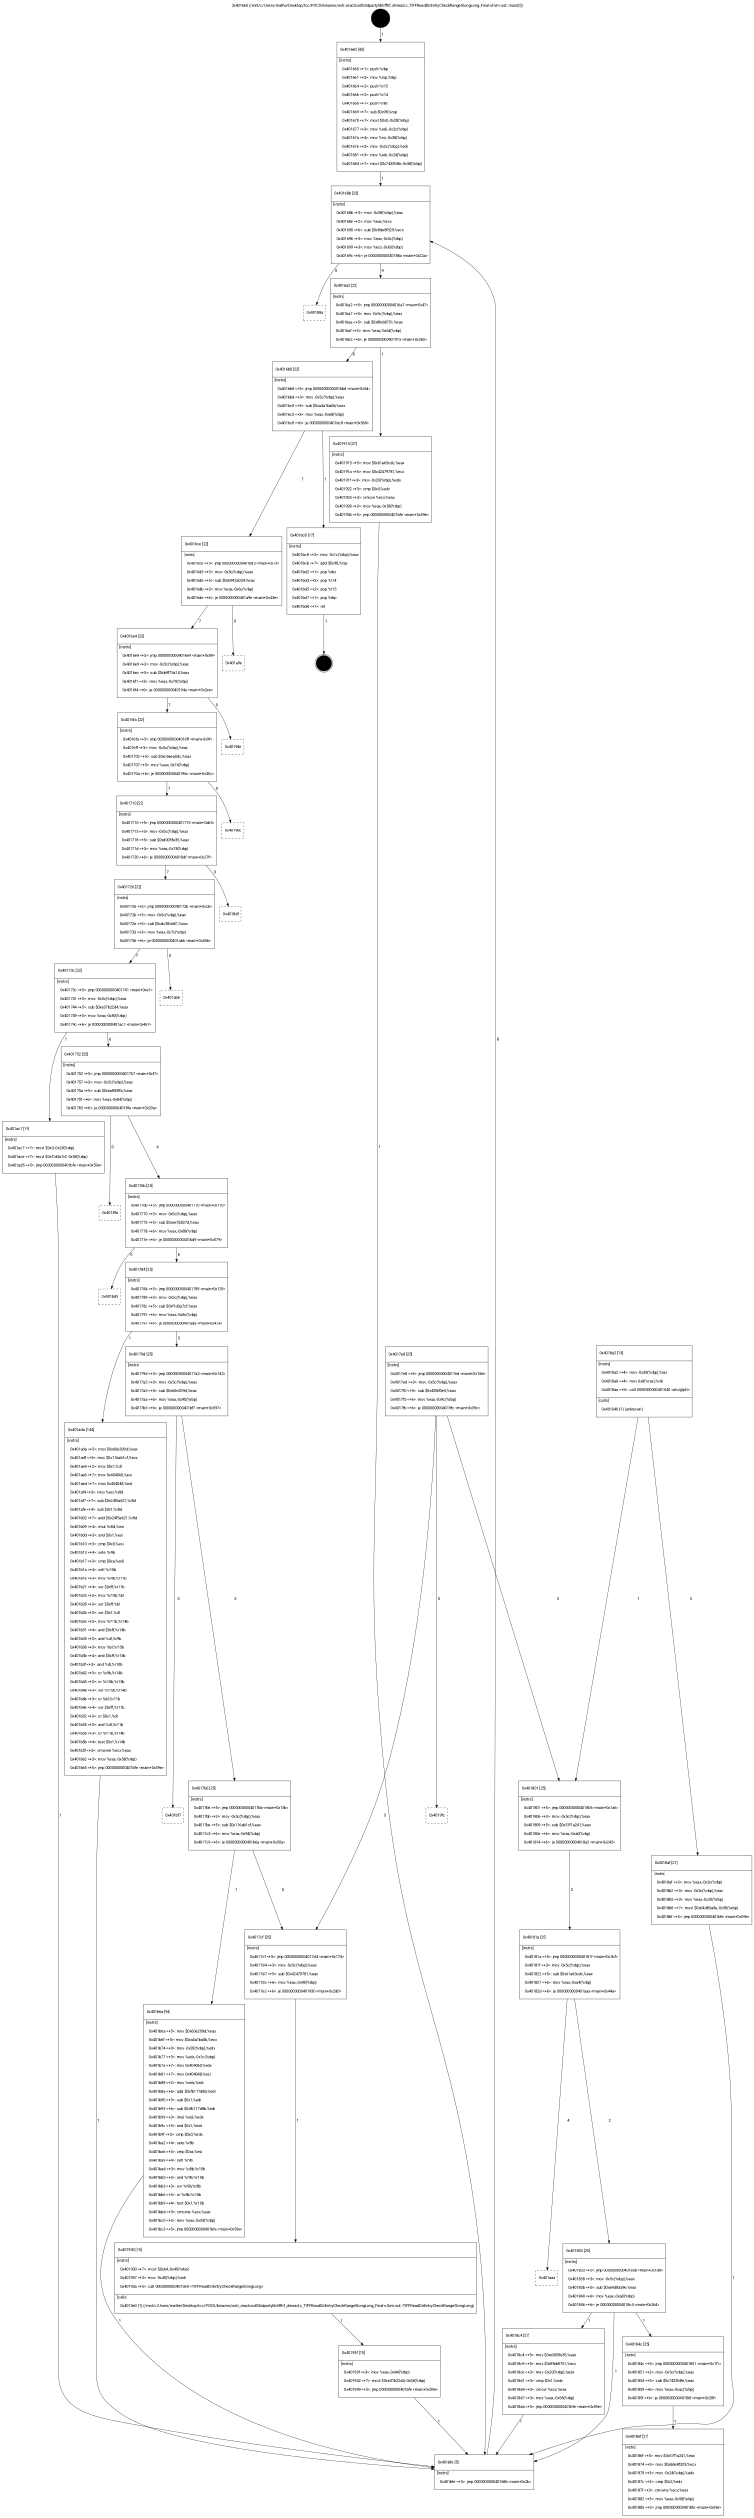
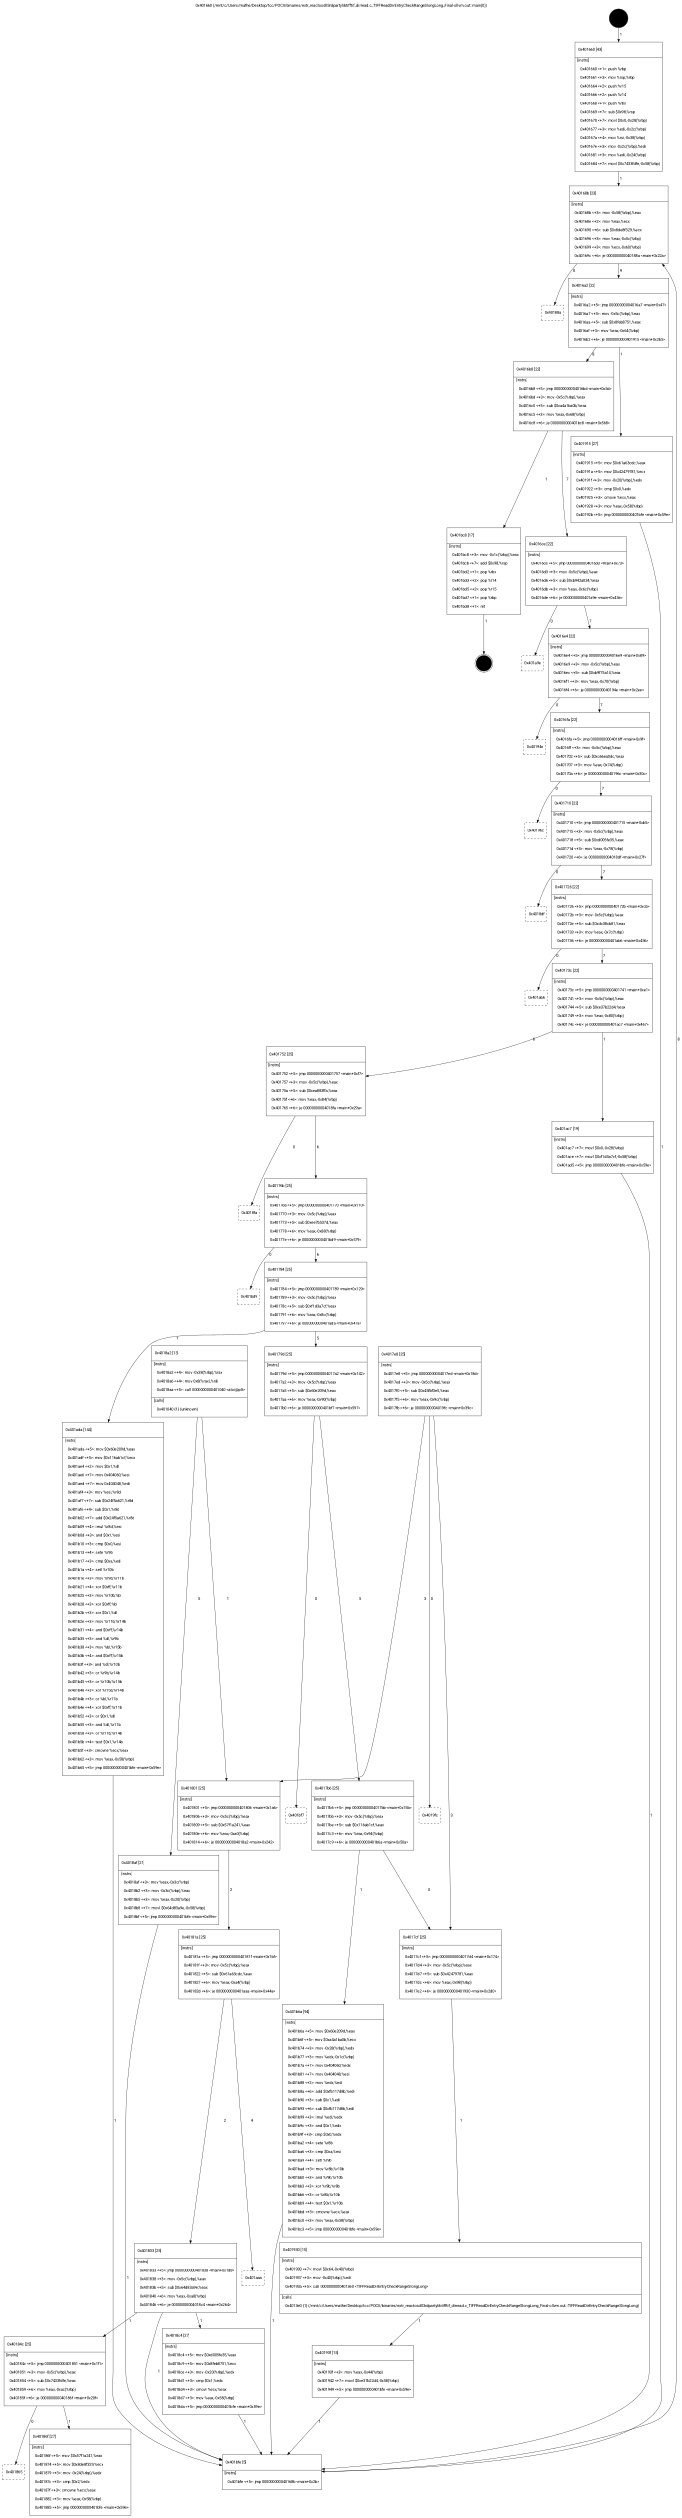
node "0x401865": added
